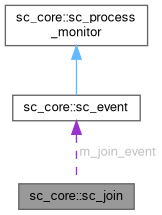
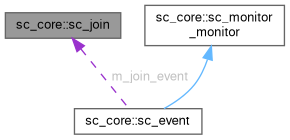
node "sc_core::sc_process _monitor": label "sc_core::sc_process _monitor" -> "sc_core::sc_monitor _monitor"
edge "sc_core::sc_join" -> "sc_core::sc_event": reversed
